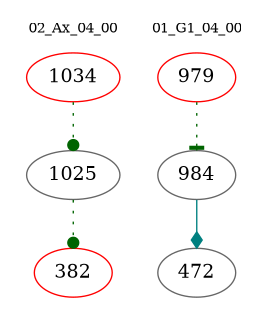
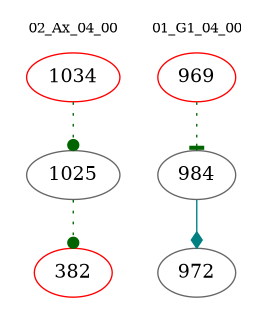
node "979": label "979" -> "969"
node "472": label "472" -> "972"
